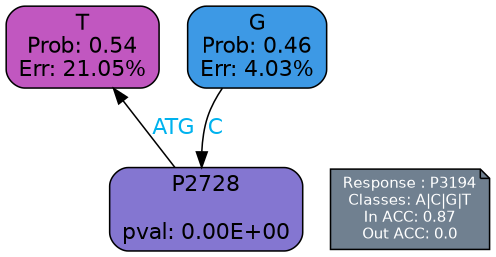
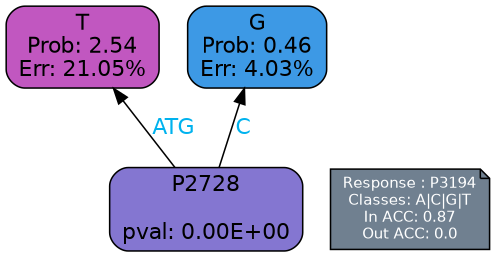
node "T Prob: 0.54 Err: 21.05%": label "T Prob: 0.54 Err: 21.05%" -> "T Prob: 2.54 Err: 21.05%"
edge "G Prob: 0.46 Err: 4.03%" -> "P2728 pval: 0.00E+00": reversed
